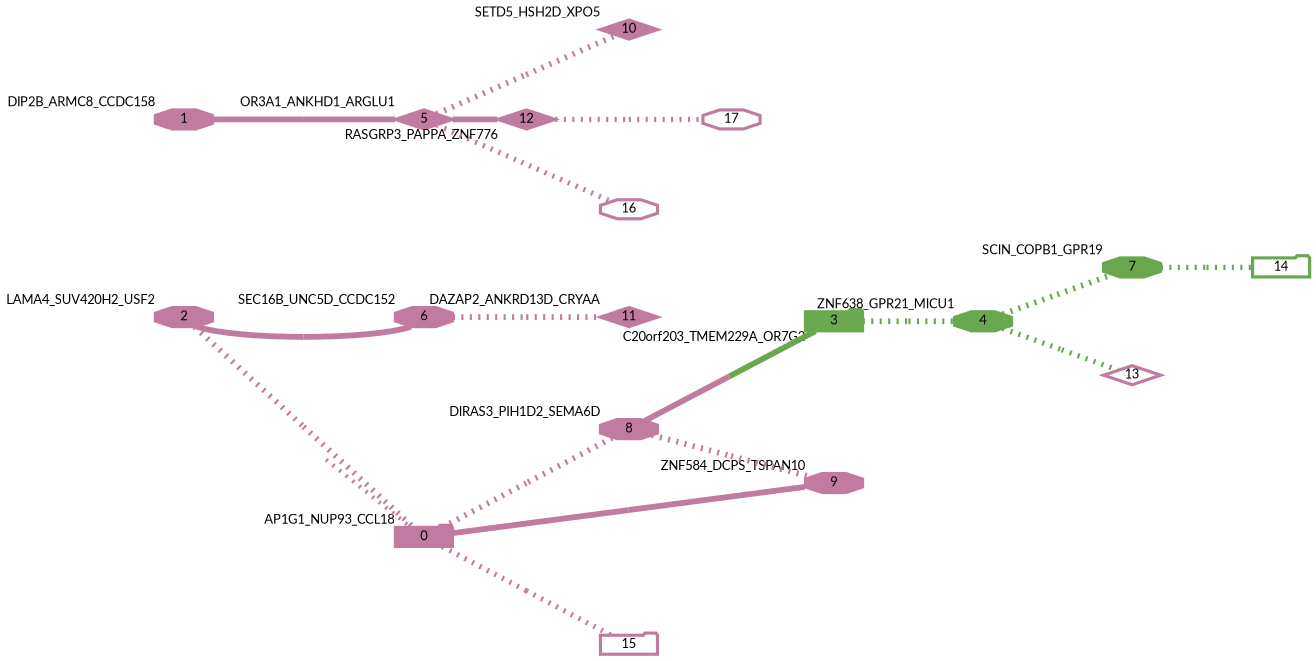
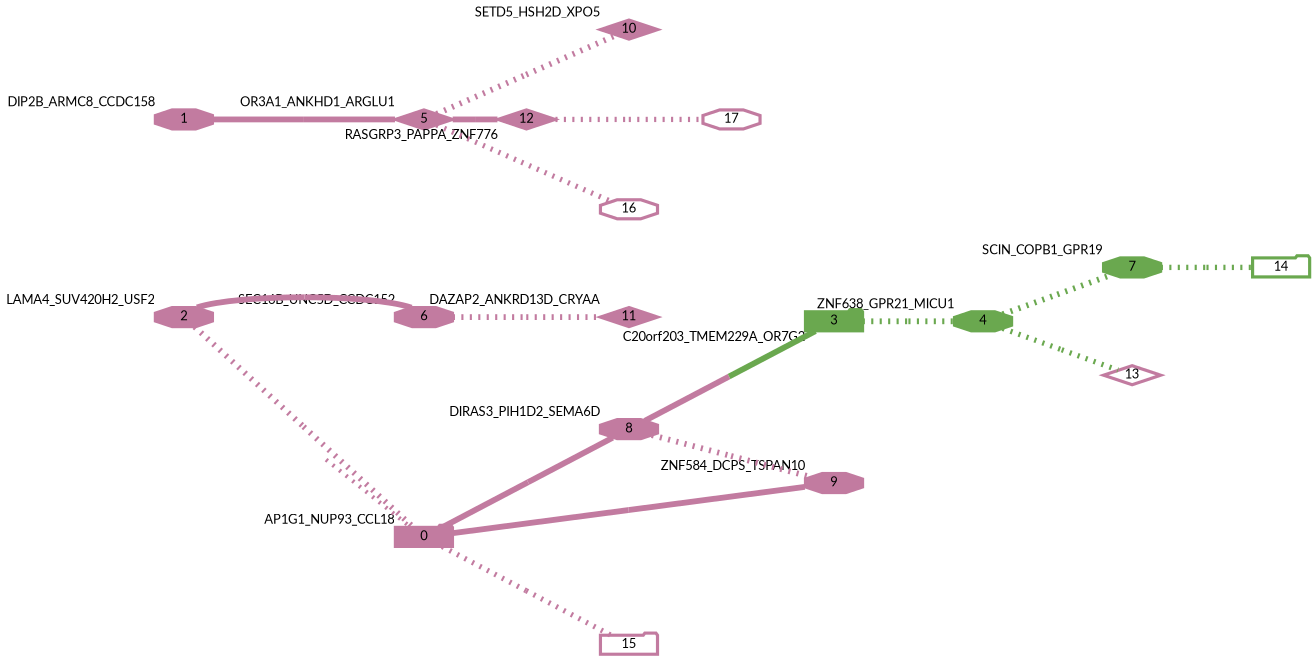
edge "2 LAMA4_SUV420H2_USF2" -> "6 SEC16B_UNC5D_CCDC152": reversed
edge "0 AP1G1_NUP93_CCL18" -> "8 DIRAS3_PIH1D2_SEMA6D": style dotted -> bold
